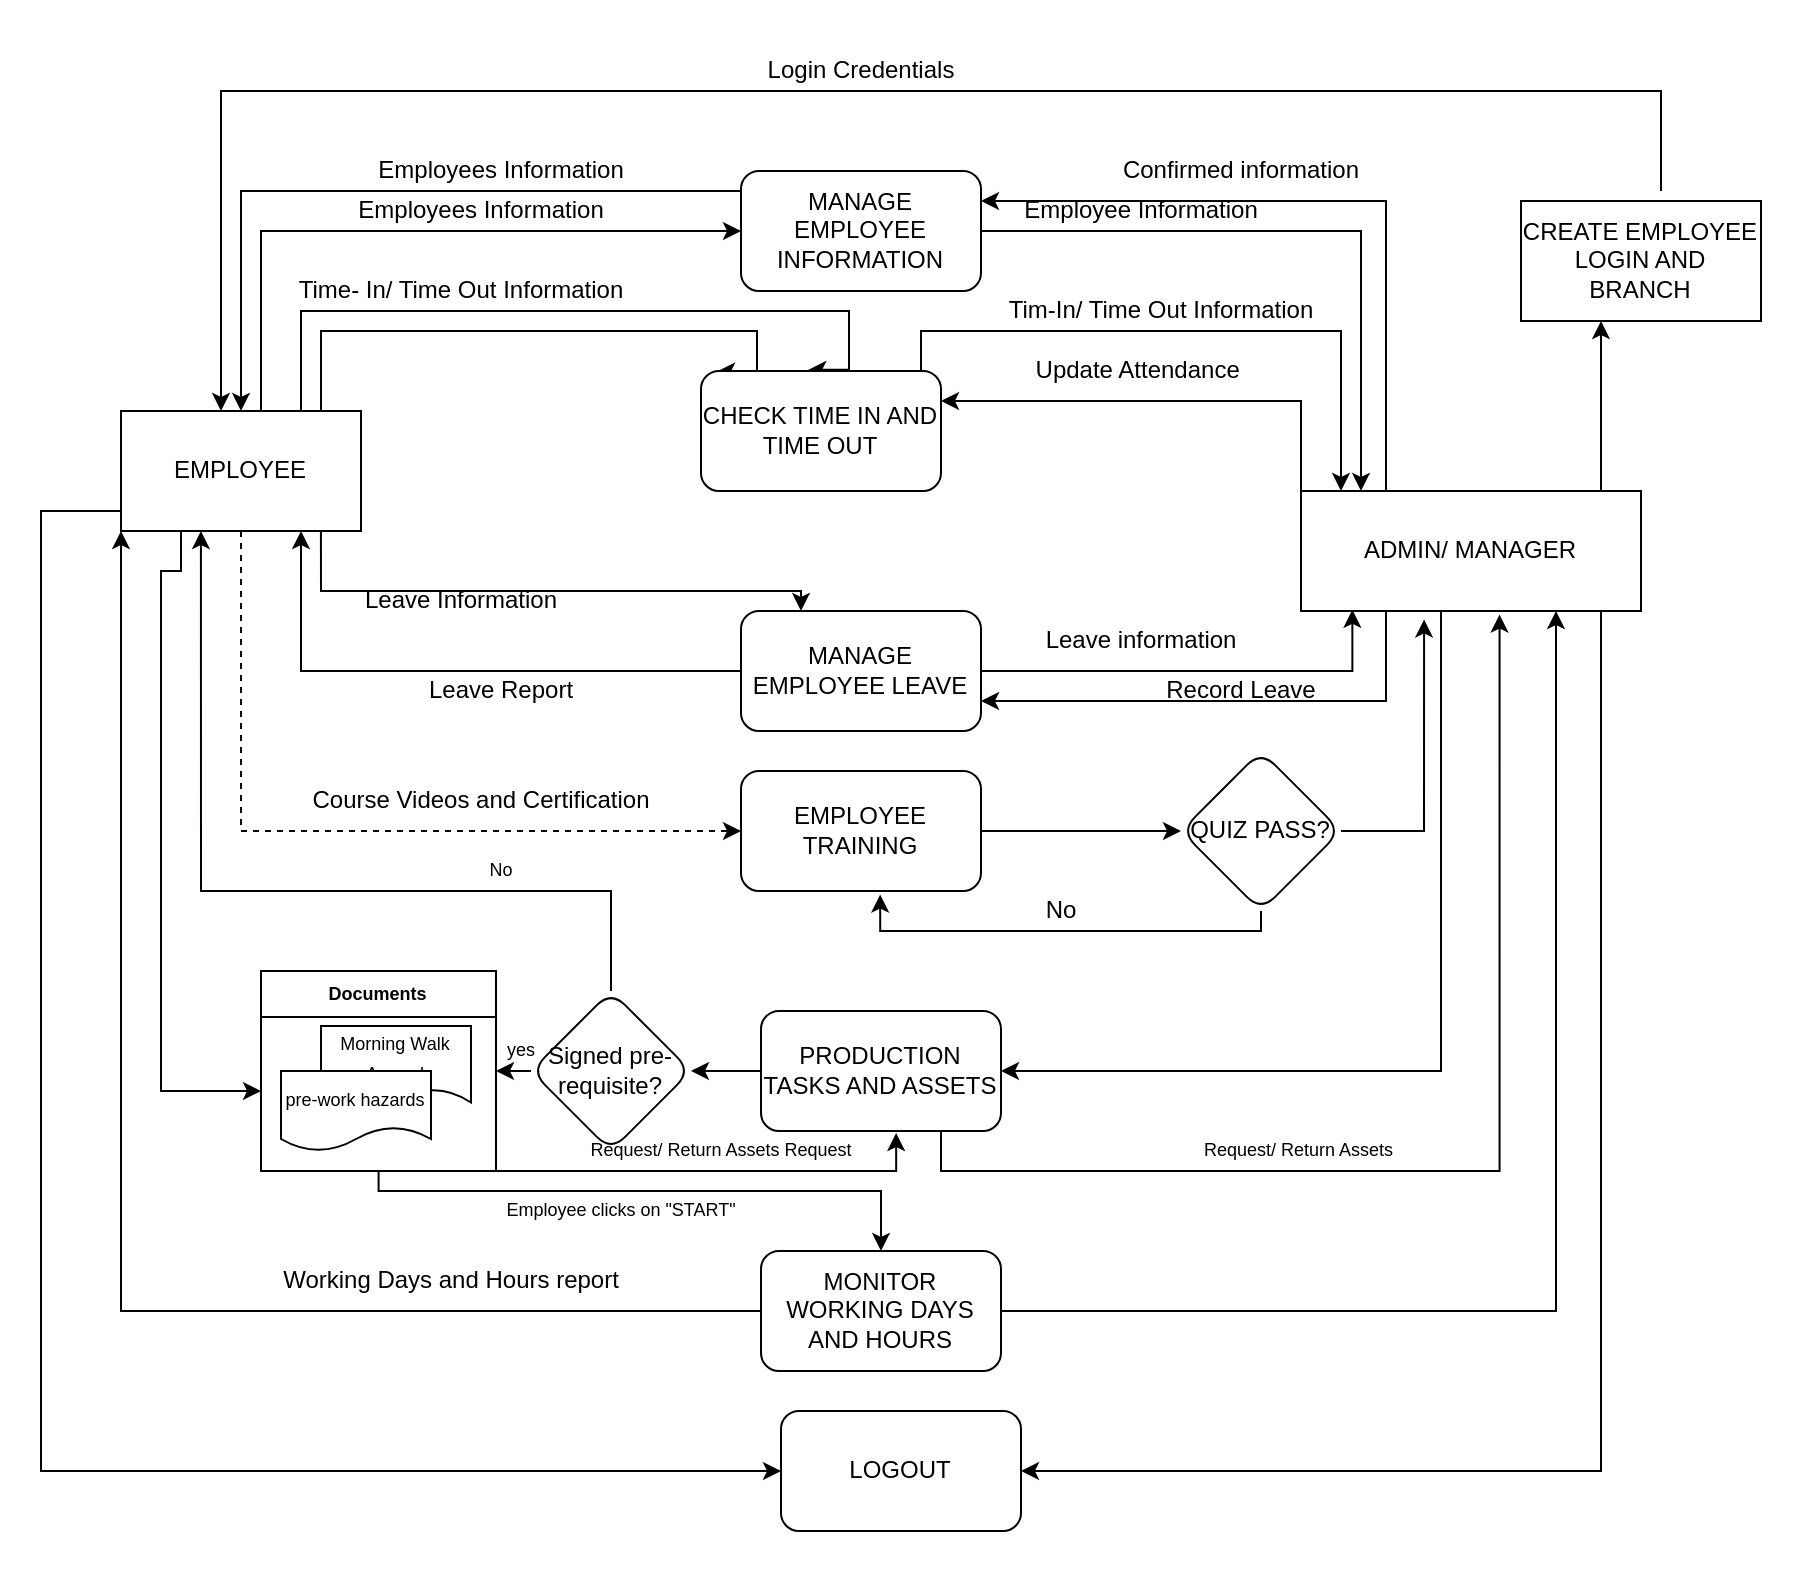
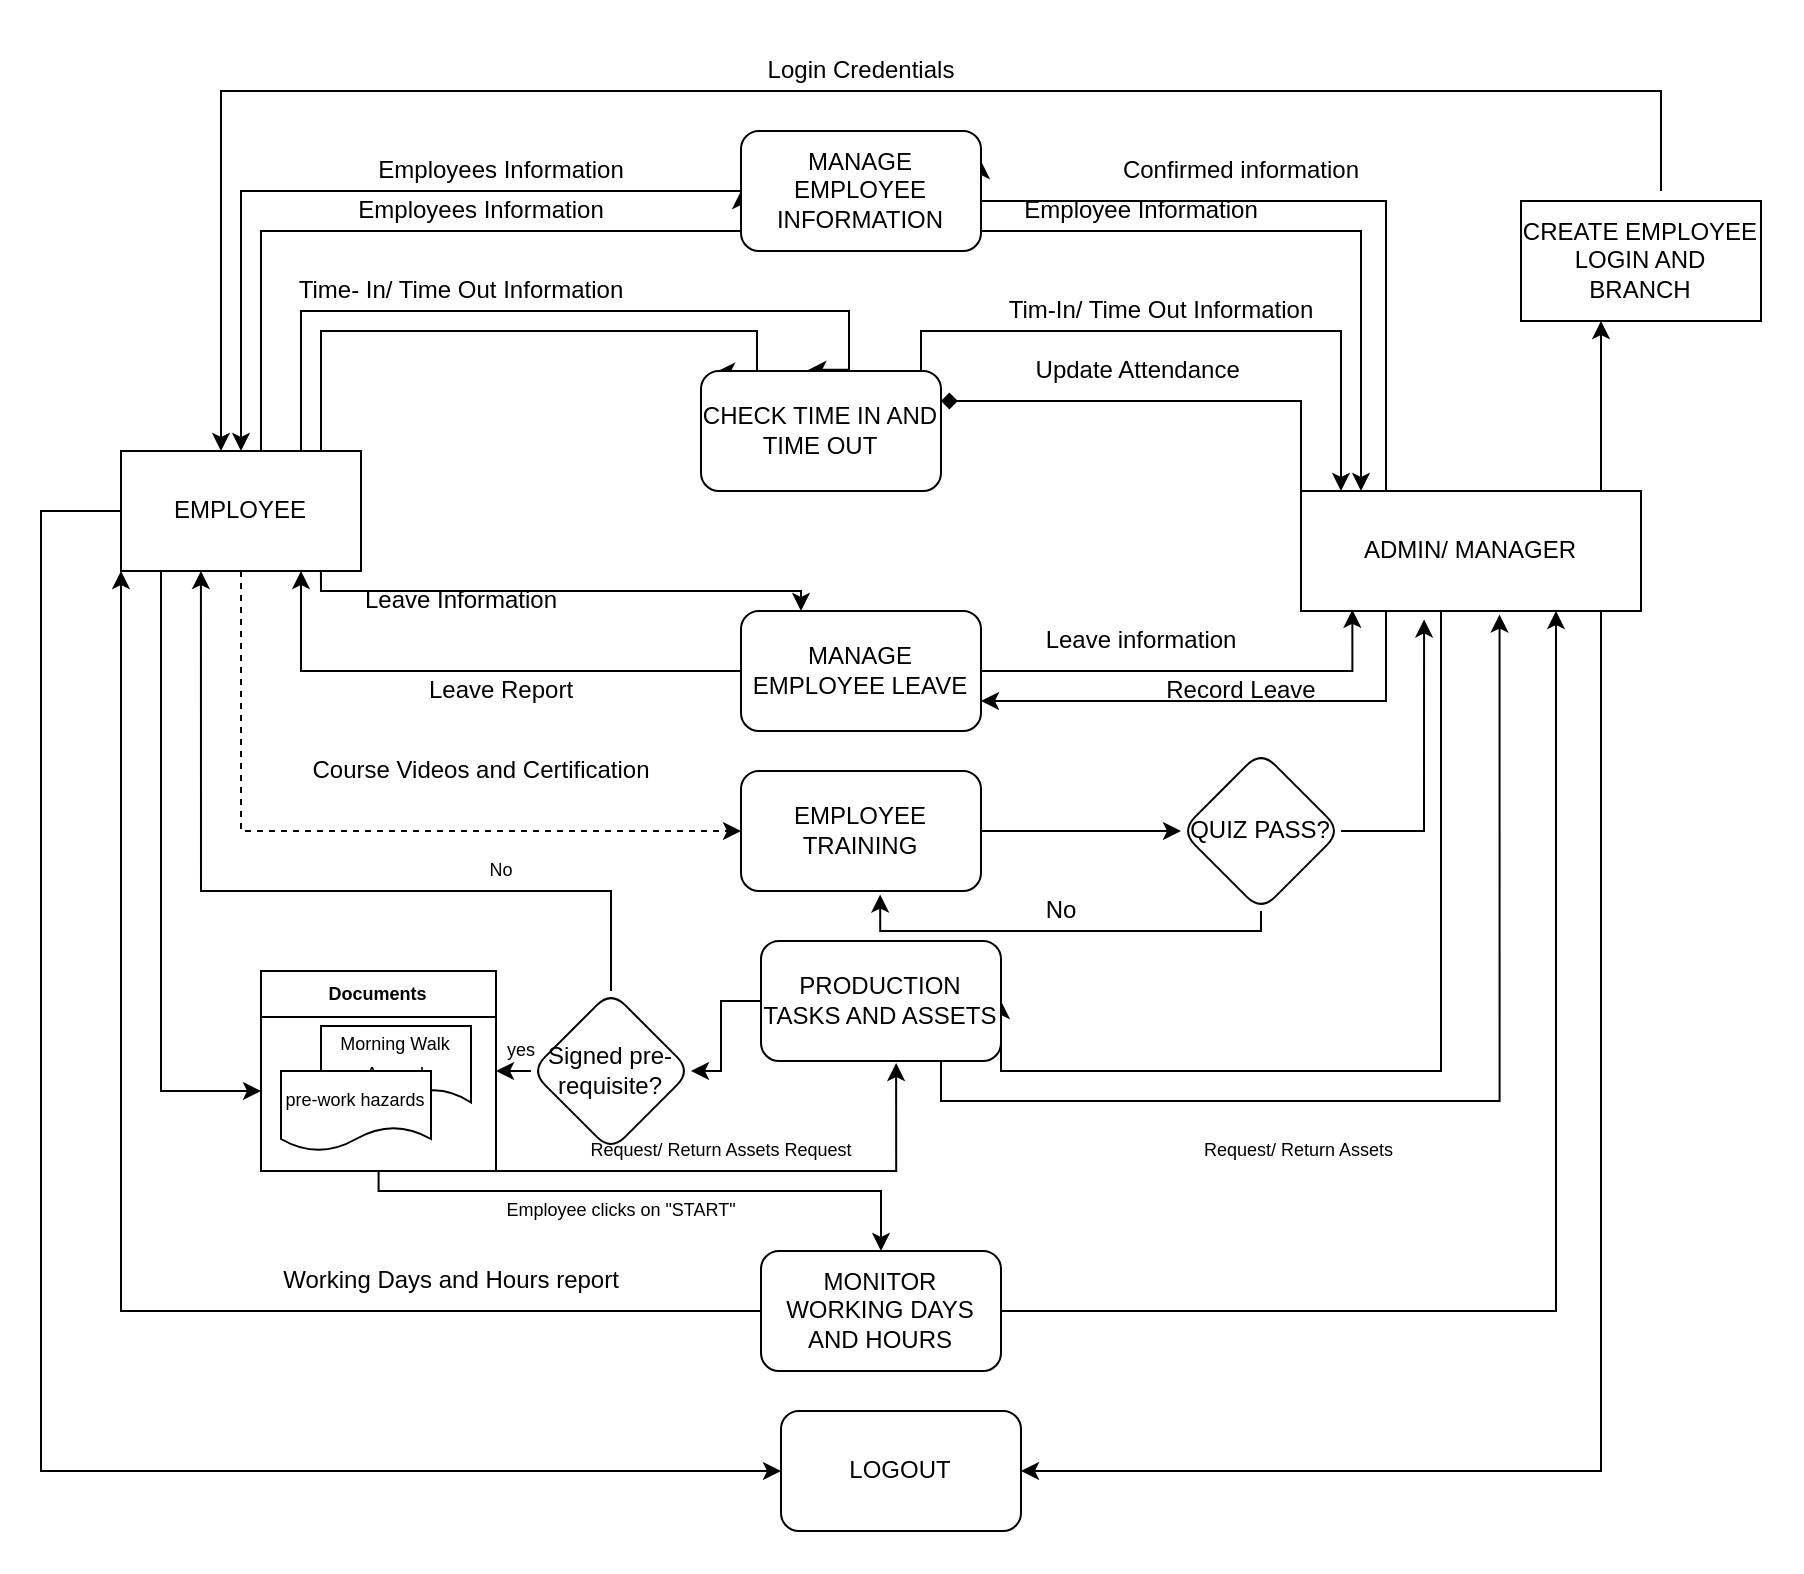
node "MANAGE EMPLOYEE INFORMATION": moved (861, 231) -> (861, 191)
edge "ADMIN/ MANAGER" -> "CHECK TIME IN AND TIME OUT": arrowhead classic -> diamond
node "EMPLOYEE": moved (241, 471) -> (241, 511)
node "Course Videos and Certification": moved (481, 801) -> (481, 771)
node "PRODUCTION TASKS AND ASSETS": moved (881, 1071) -> (881, 1001)
